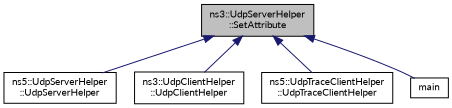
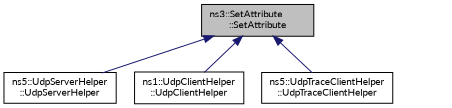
node "ns3::UdpServerHelper ::SetAttribute": label "ns3::UdpServerHelper ::SetAttribute" -> "ns3::SetAttribute ::SetAttribute"
node "ns3::UdpClientHelper ::UdpClientHelper": label "ns3::UdpClientHelper ::UdpClientHelper" -> "ns1::UdpClientHelper ::UdpClientHelper"
node "main": removed
